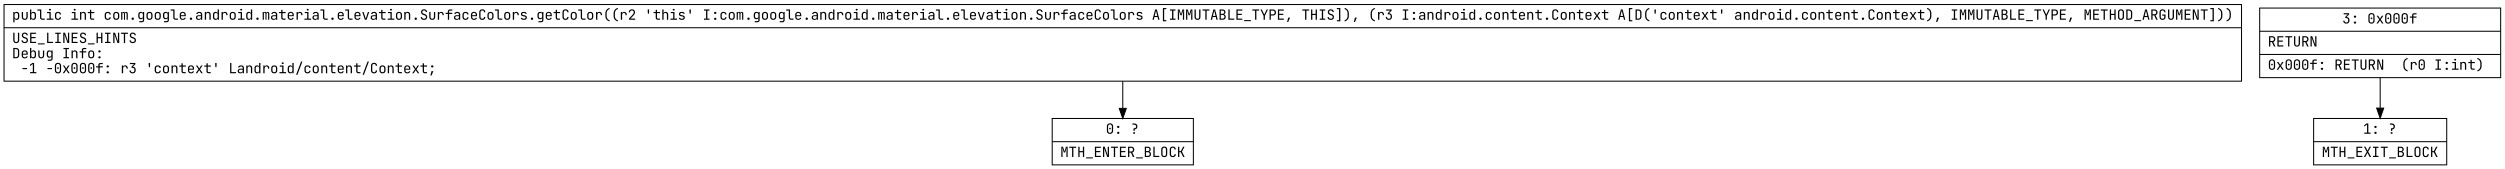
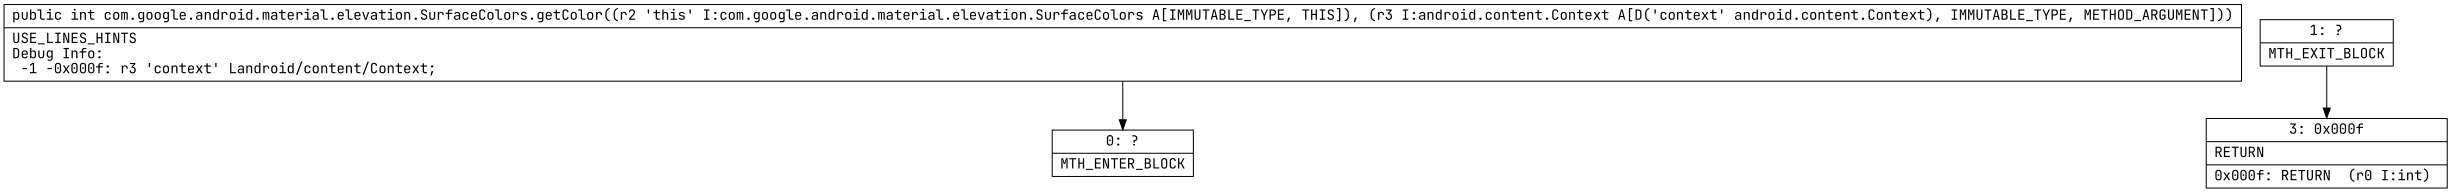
edge "3: 0x000f" -> "1: ?": reversed
